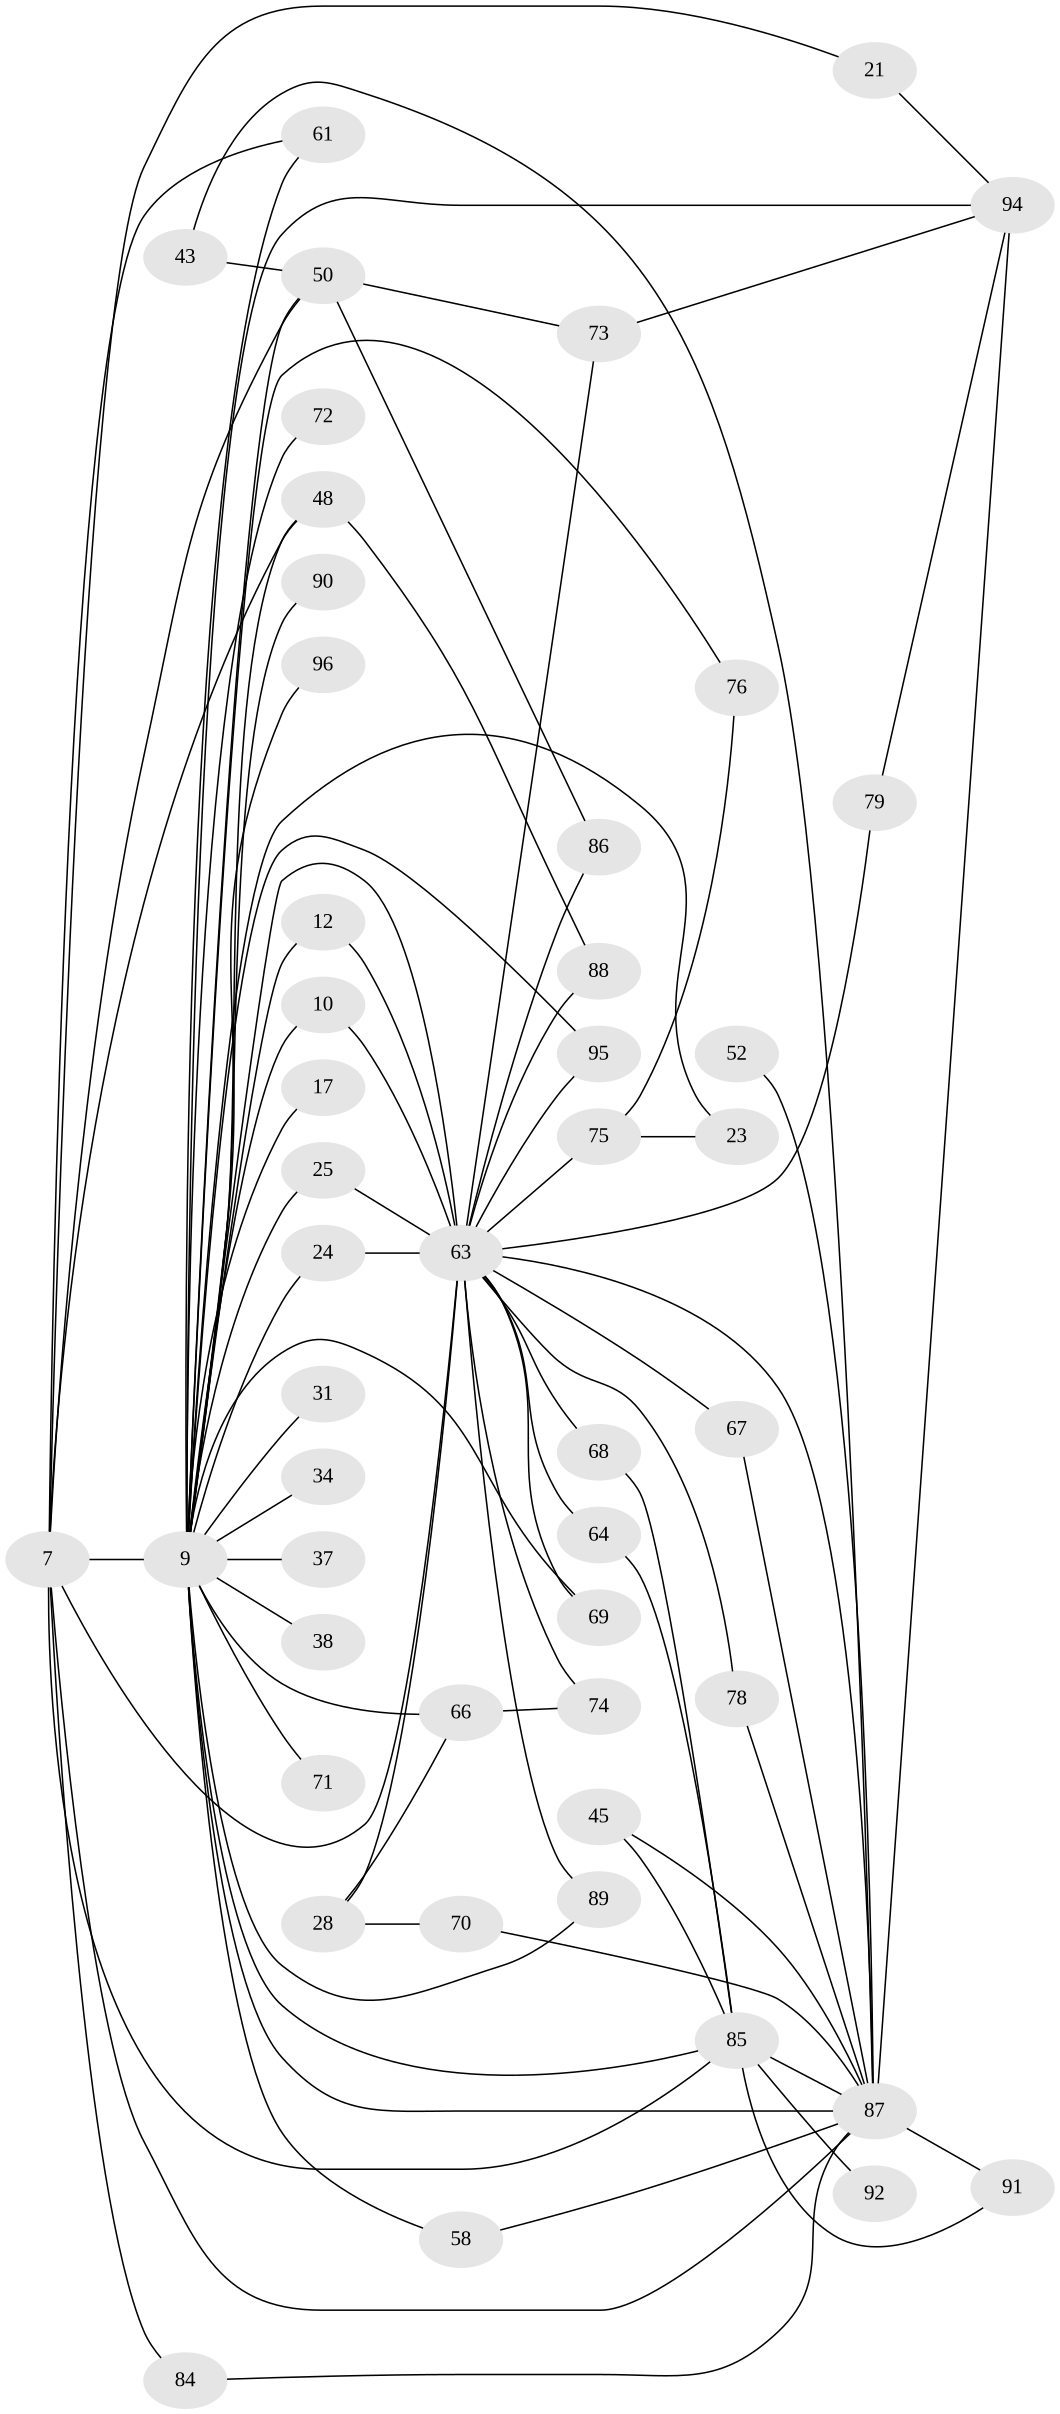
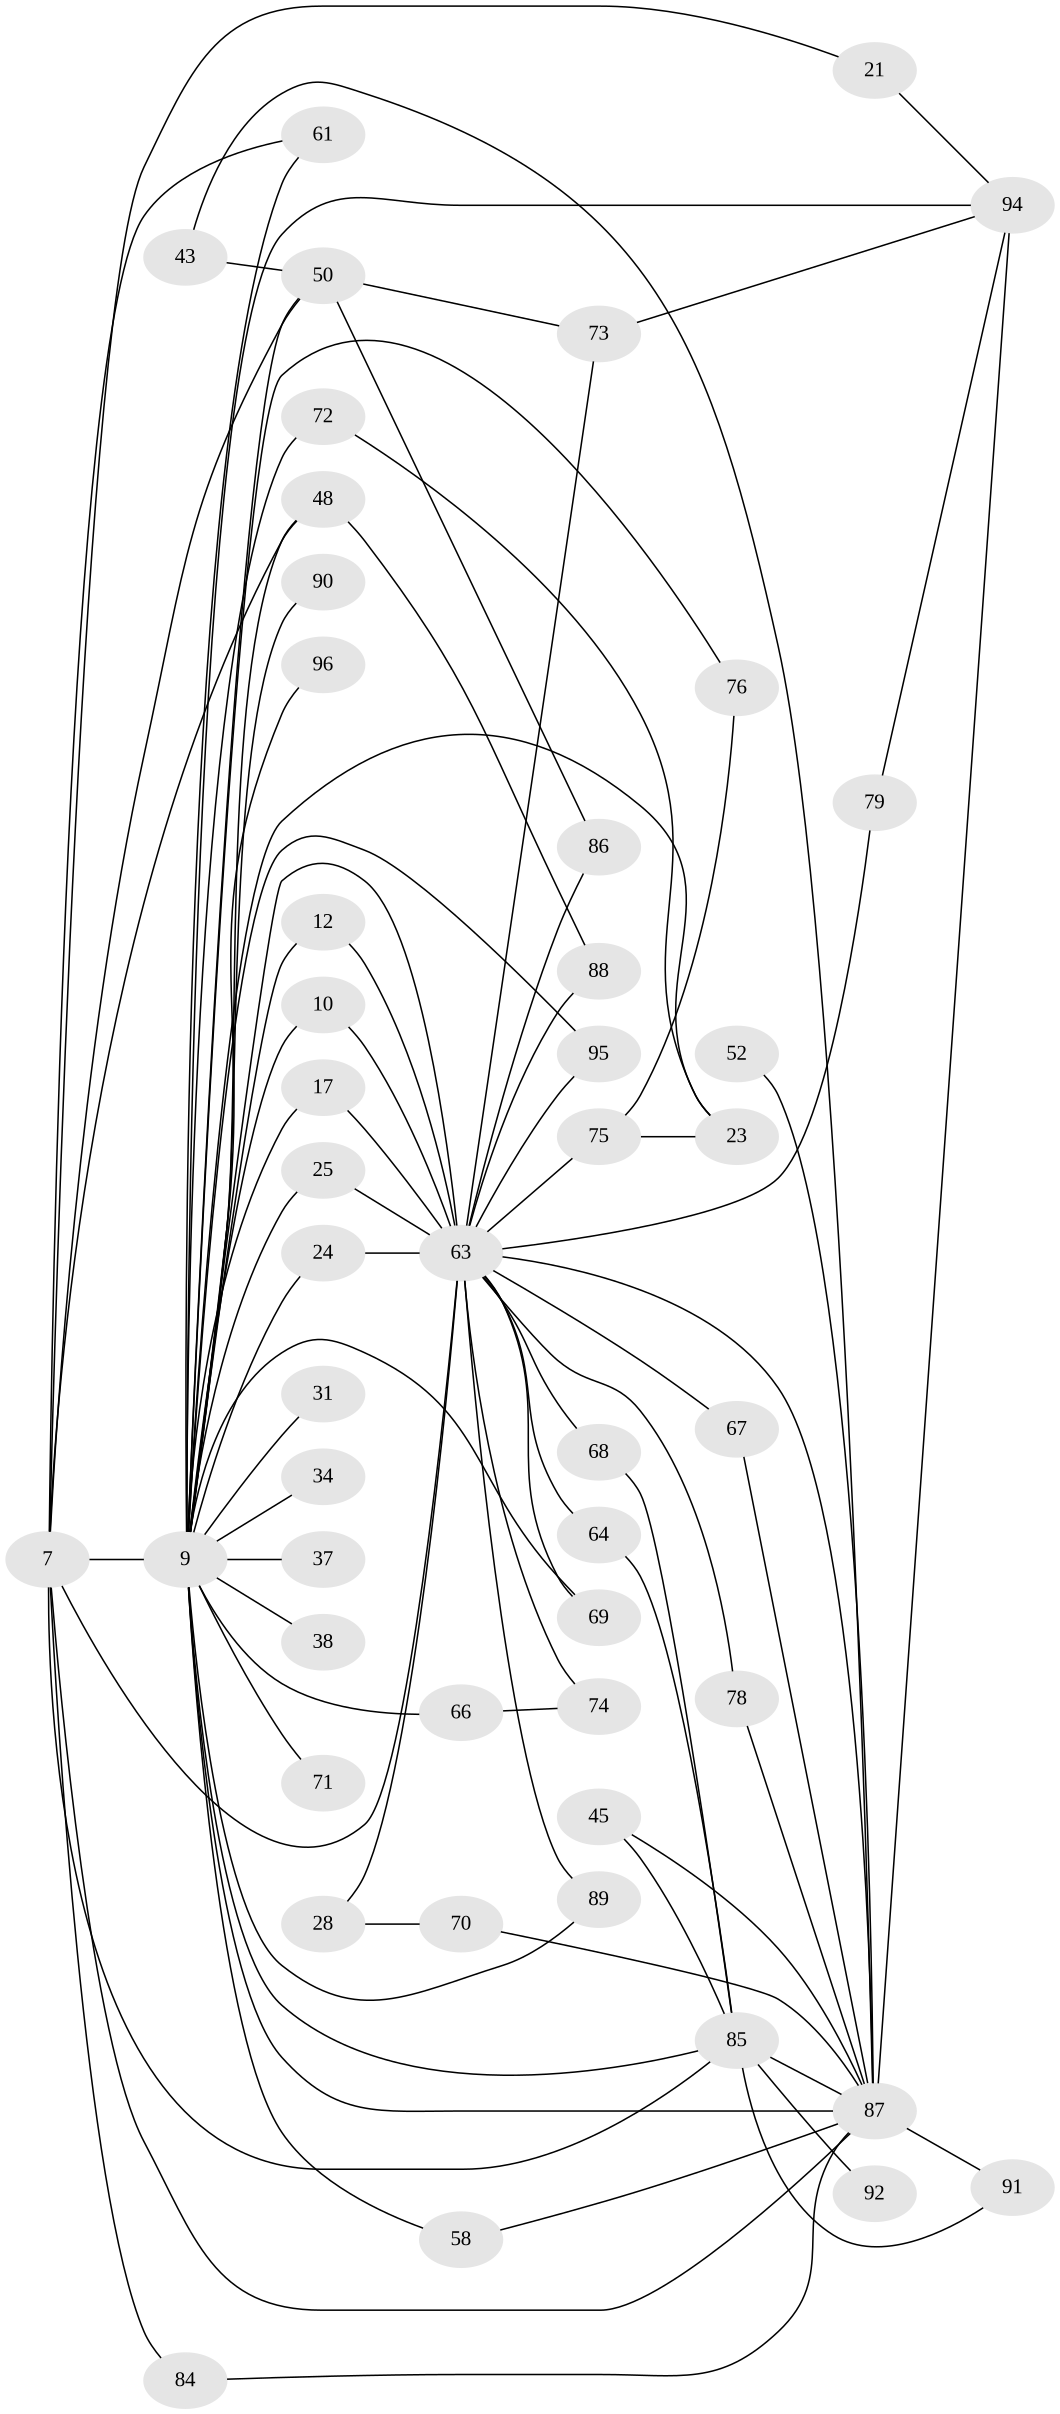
edge "72" -- "23": added
edge "17" -- "63": added
edge "66" -- "28": removed
